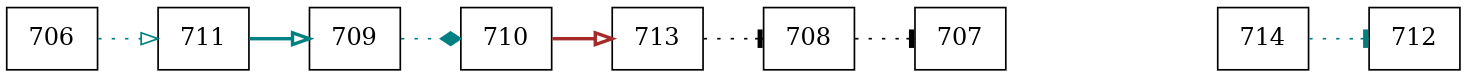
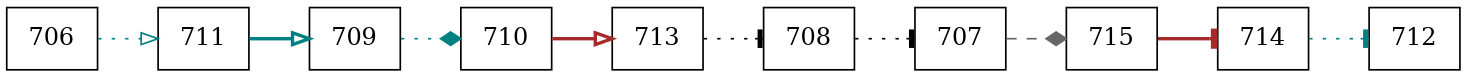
node "715": added
